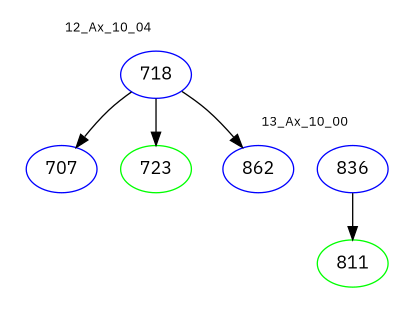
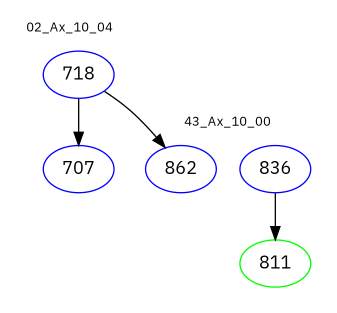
cluster "12_Ax_10_04": label "12_Ax_10_04" -> "02_Ax_10_04"
cluster "13_Ax_10_00": label "13_Ax_10_00" -> "43_Ax_10_00"
node "723": removed
